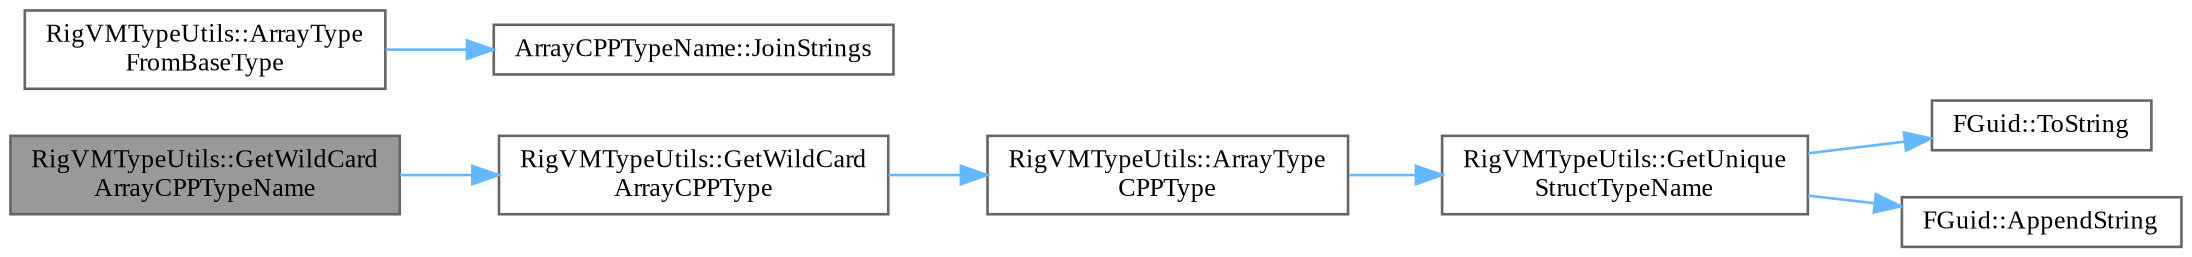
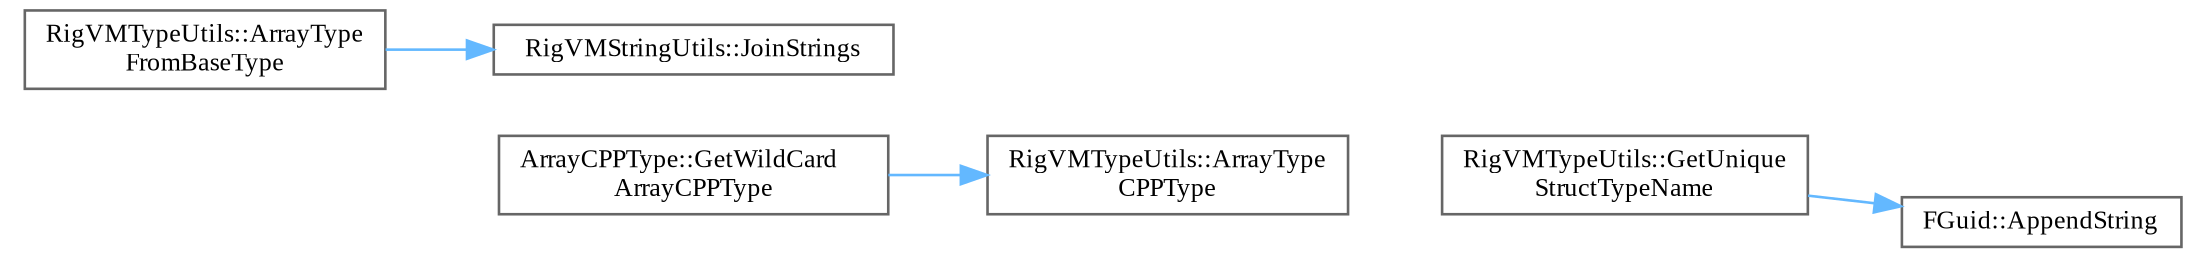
node "ArrayCPPTypeName::JoinStrings": label "ArrayCPPTypeName::JoinStrings" -> "RigVMStringUtils::JoinStrings"
node "FGuid::ToString": removed
node "RigVMTypeUtils::GetWildCard ArrayCPPTypeName": removed
node "RigVMTypeUtils::GetWildCard ArrayCPPType": label "RigVMTypeUtils::GetWildCard ArrayCPPType" -> "ArrayCPPType::GetWildCard ArrayCPPType"
edge "RigVMTypeUtils::ArrayType CPPType" -> "RigVMTypeUtils::GetUnique StructTypeName": removed
